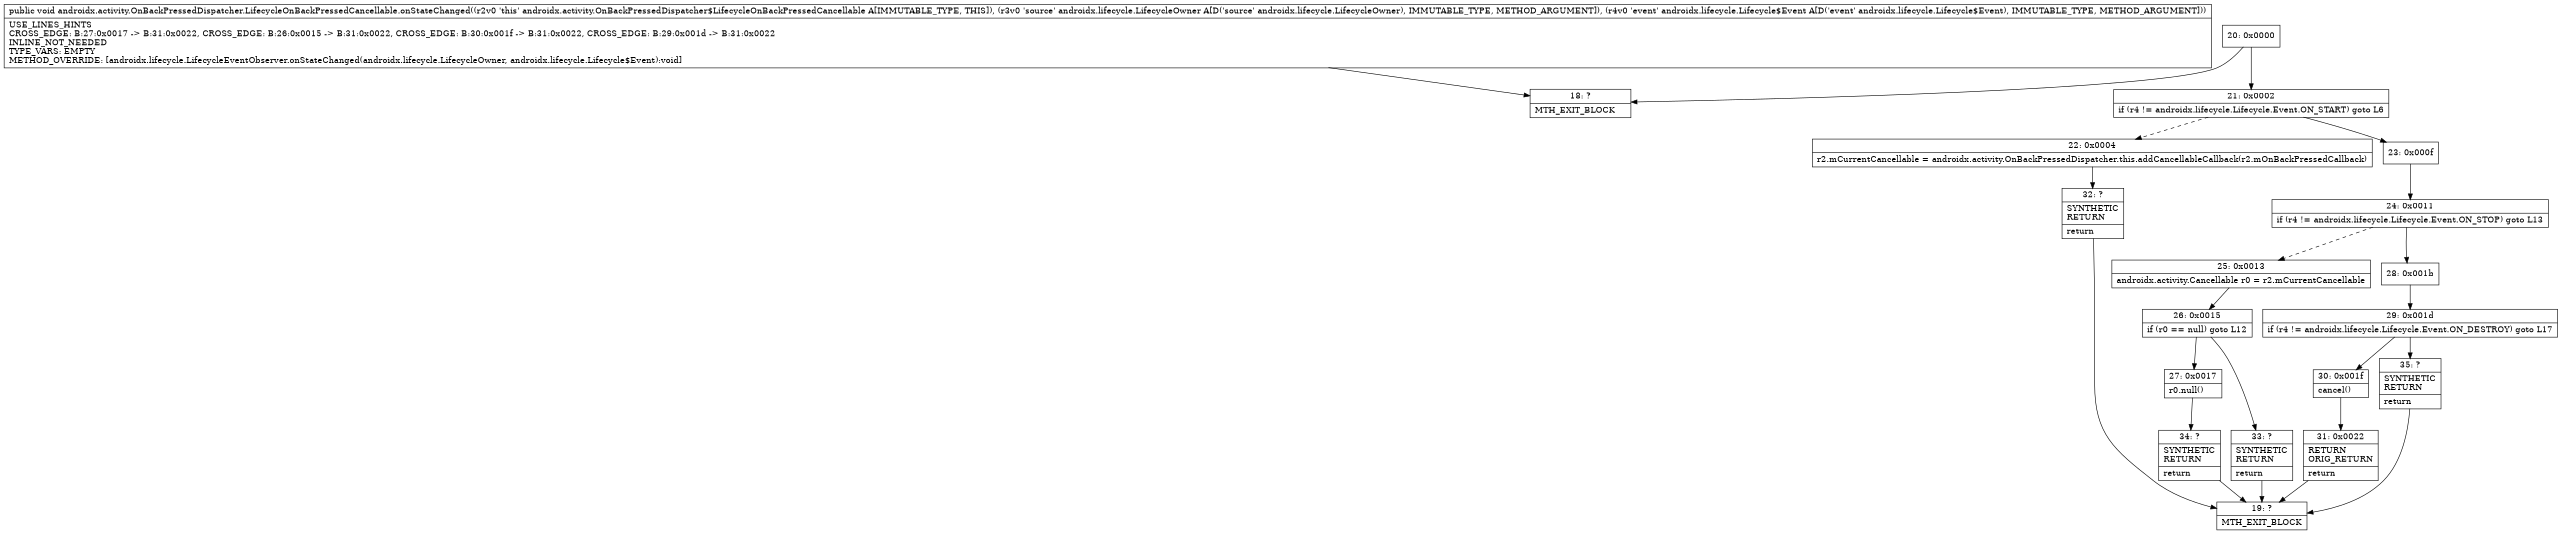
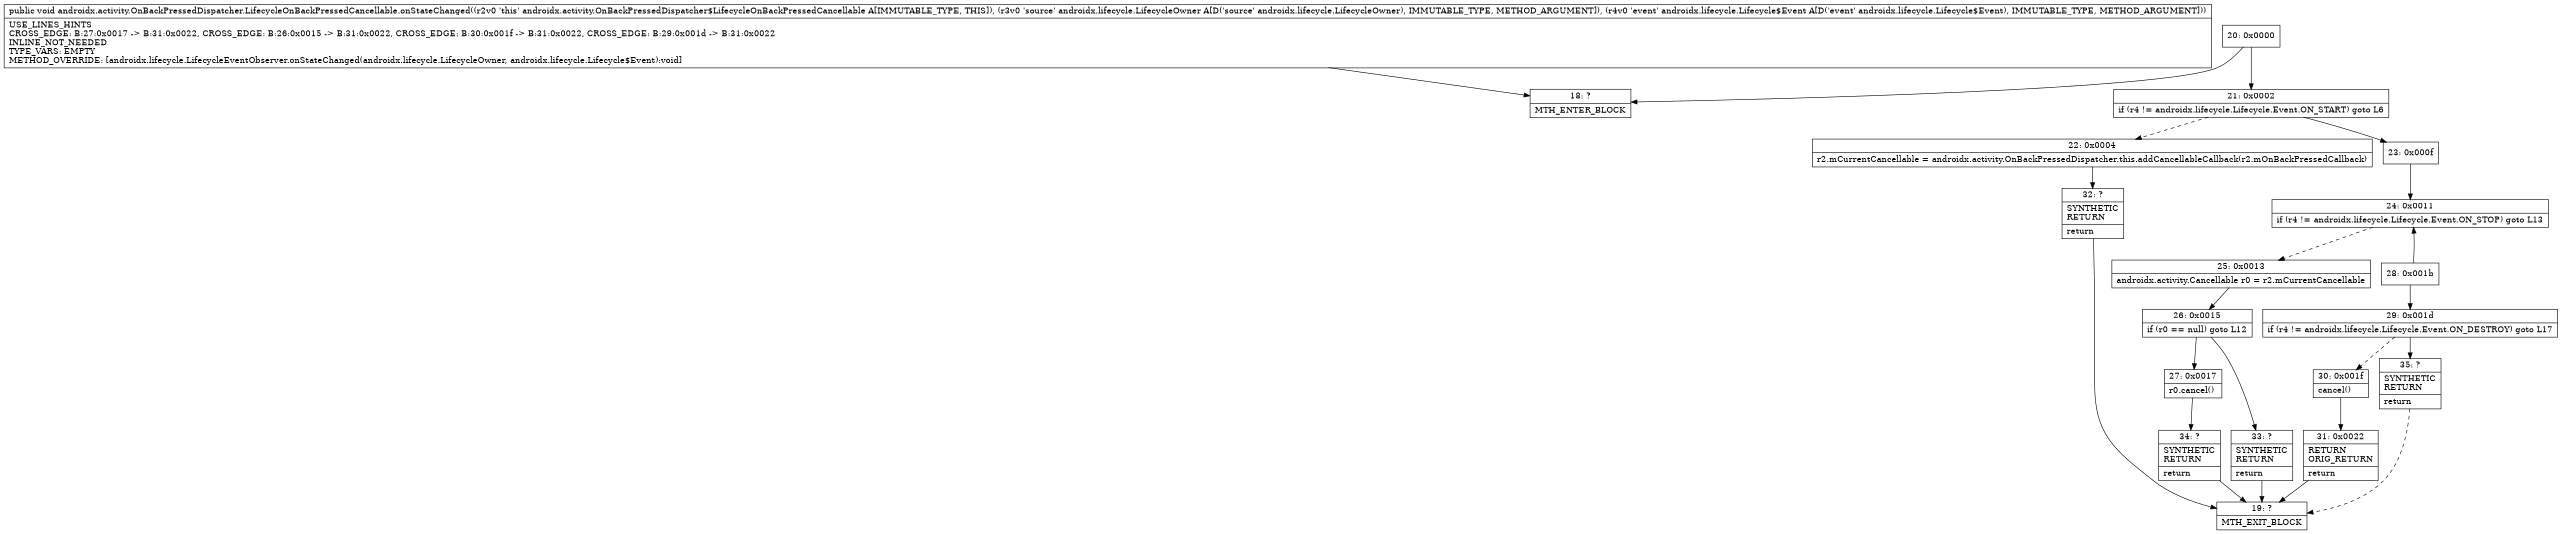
node "18: ?": text "MTH_EXIT_BLOCK" -> "MTH_ENTER_BLOCK"
edge "24: 0x0011" -> "28: 0x001b": reversed
edge "29: 0x001d" -> "30: 0x001f": style solid -> dashed
node "27: 0x0017": text "r0.null()" -> "r0.cancel()"
edge "35: ?" -> "19: ?": style solid -> dashed
